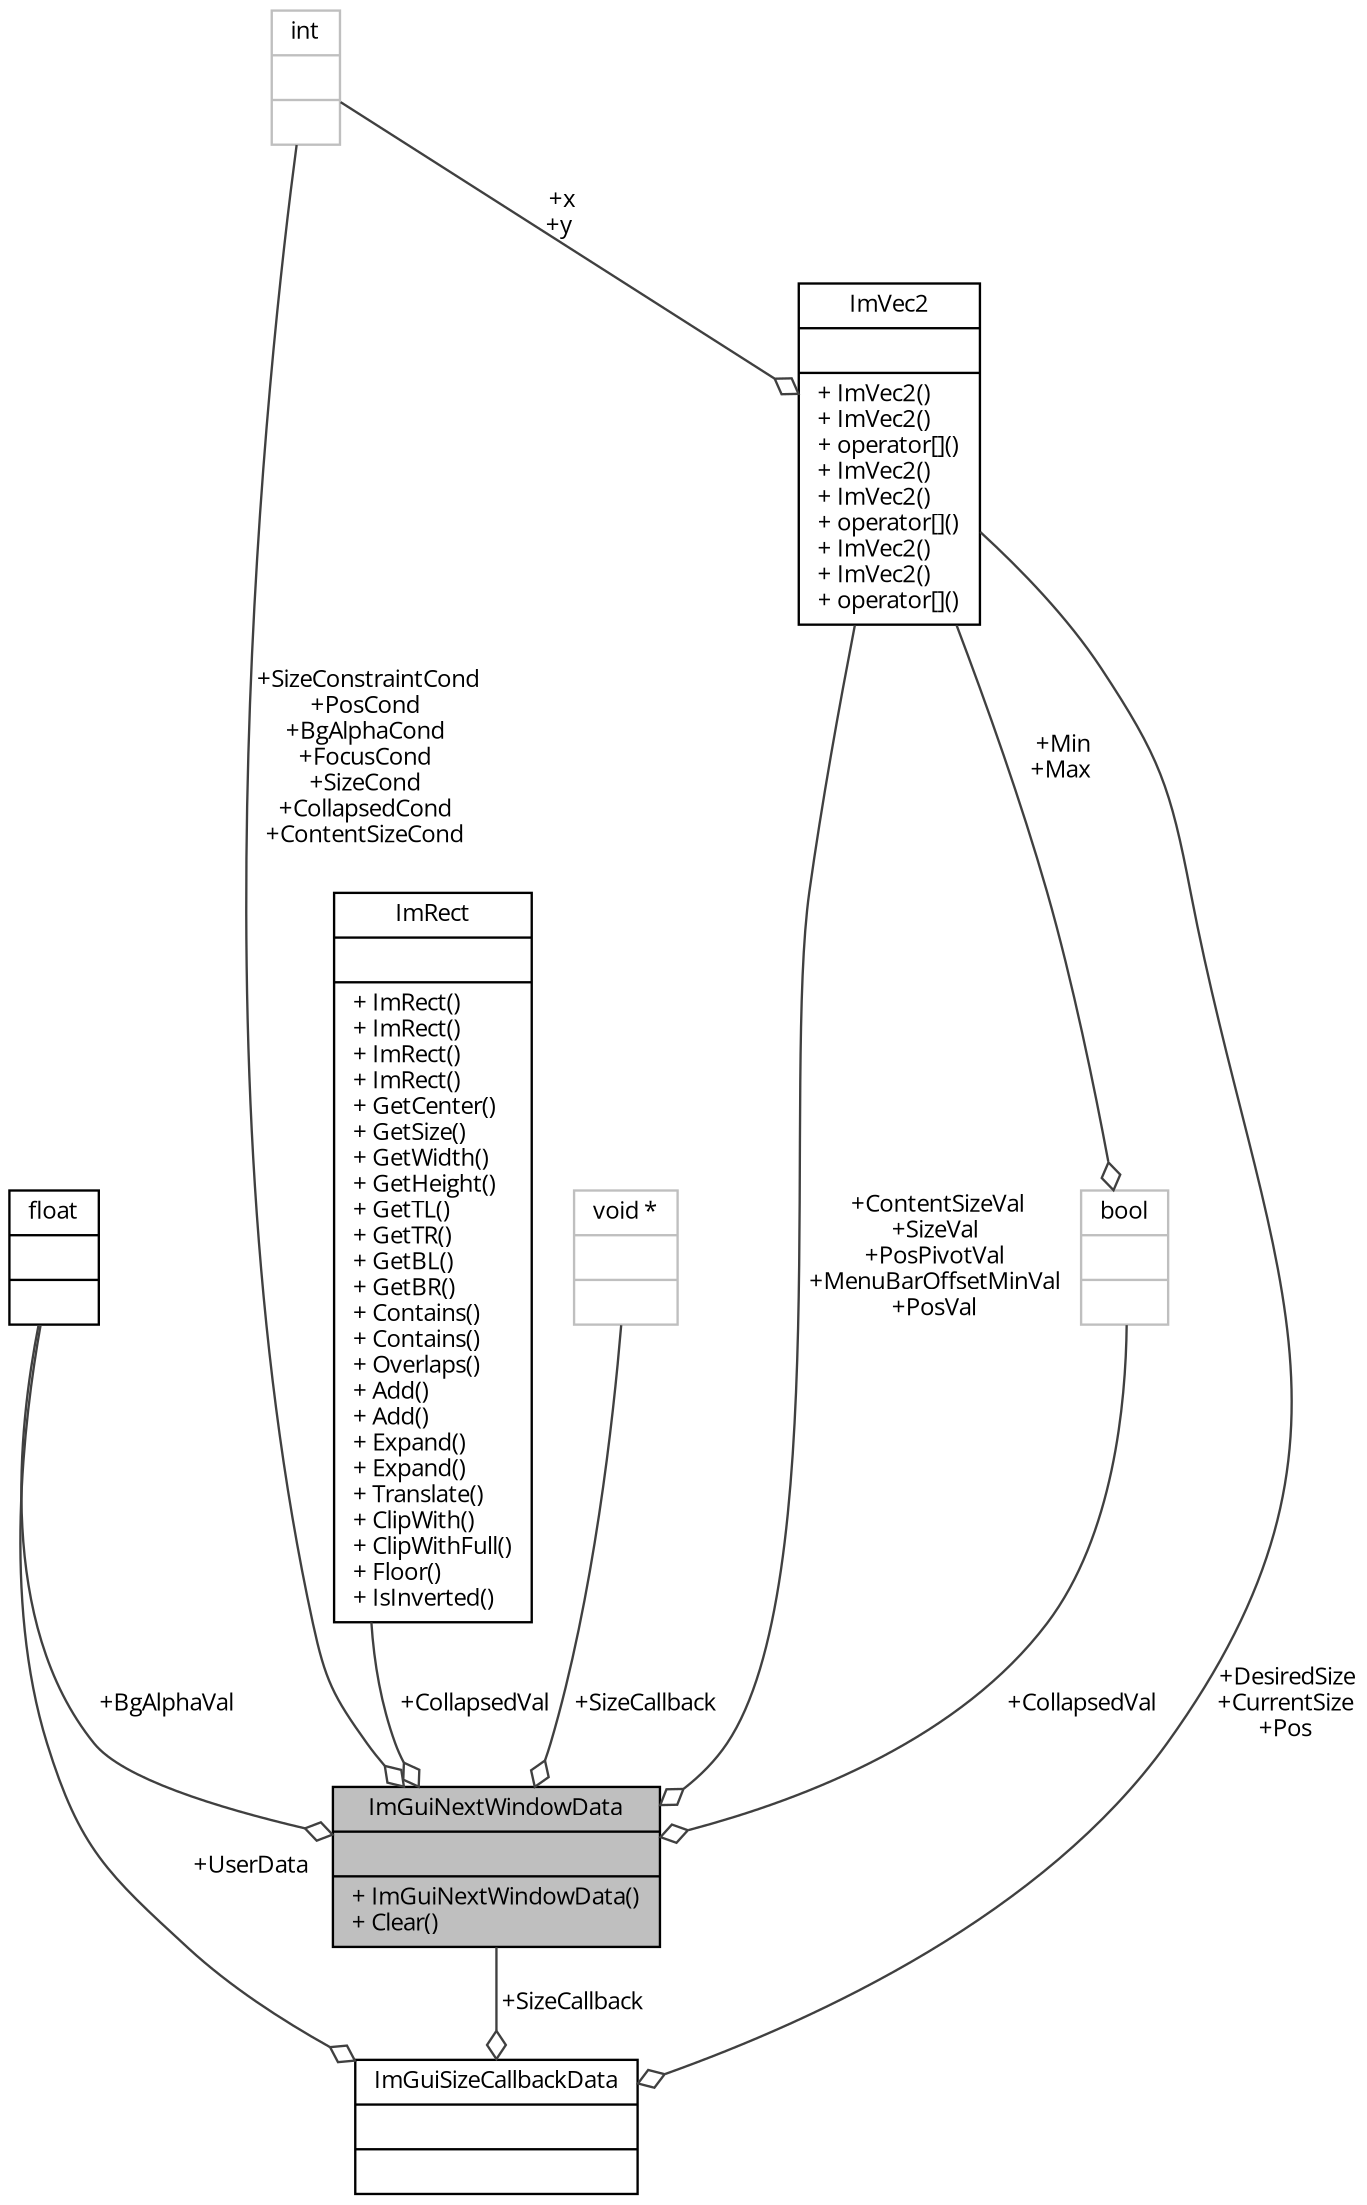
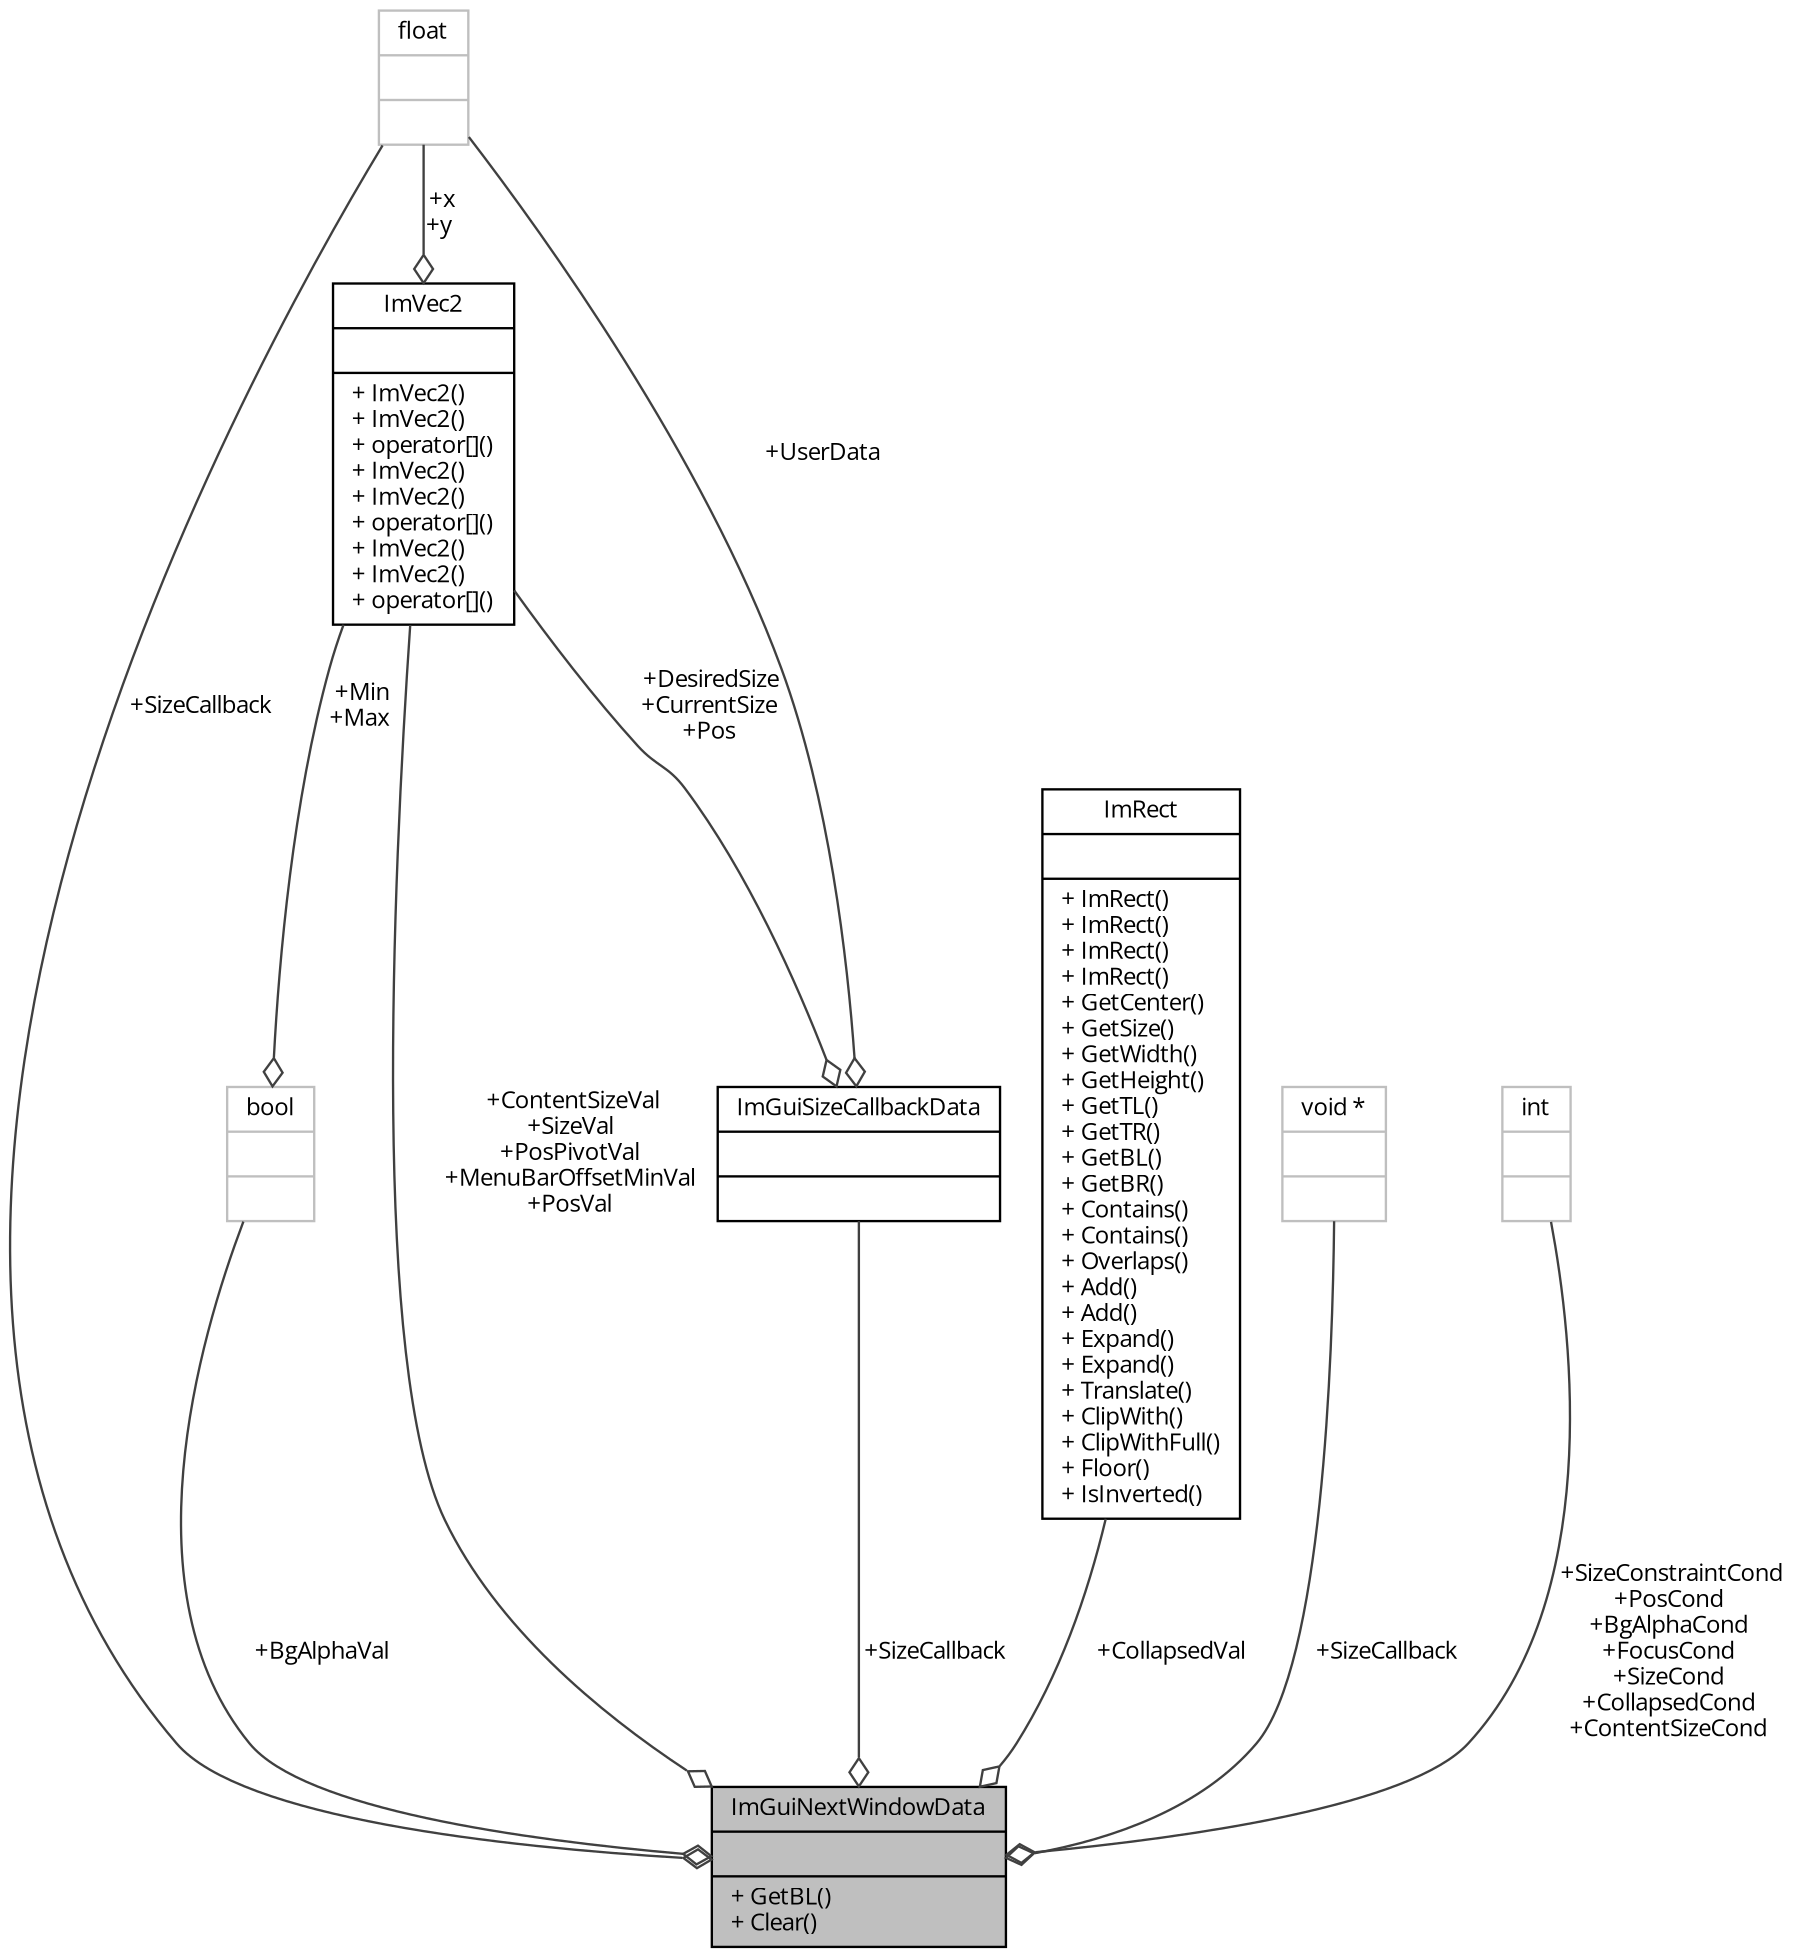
edge "int" -> "ImVec2": now "float" -> "ImVec2"
node "float": color black -> grey75
edge "float" -> "ImGuiNextWindowData": label " +BgAlphaVal" -> " +SizeCallback"
edge "bool" -> "ImGuiNextWindowData": label " +CollapsedVal" -> " +BgAlphaVal"
node "ImGuiNextWindowData": text "+ ImGuiNextWindowData()" -> "+ GetBL()"
edge "ImGuiNextWindowData" -> "ImGuiSizeCallbackData": reversed
